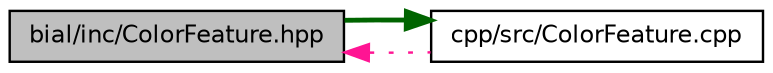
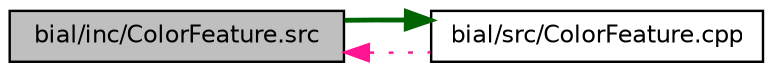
node "bial/inc/ColorFeature.hpp": label "bial/inc/ColorFeature.hpp" -> "bial/inc/ColorFeature.src"
node "cpp/src/ColorFeature.cpp": label "cpp/src/ColorFeature.cpp" -> "bial/src/ColorFeature.cpp"
